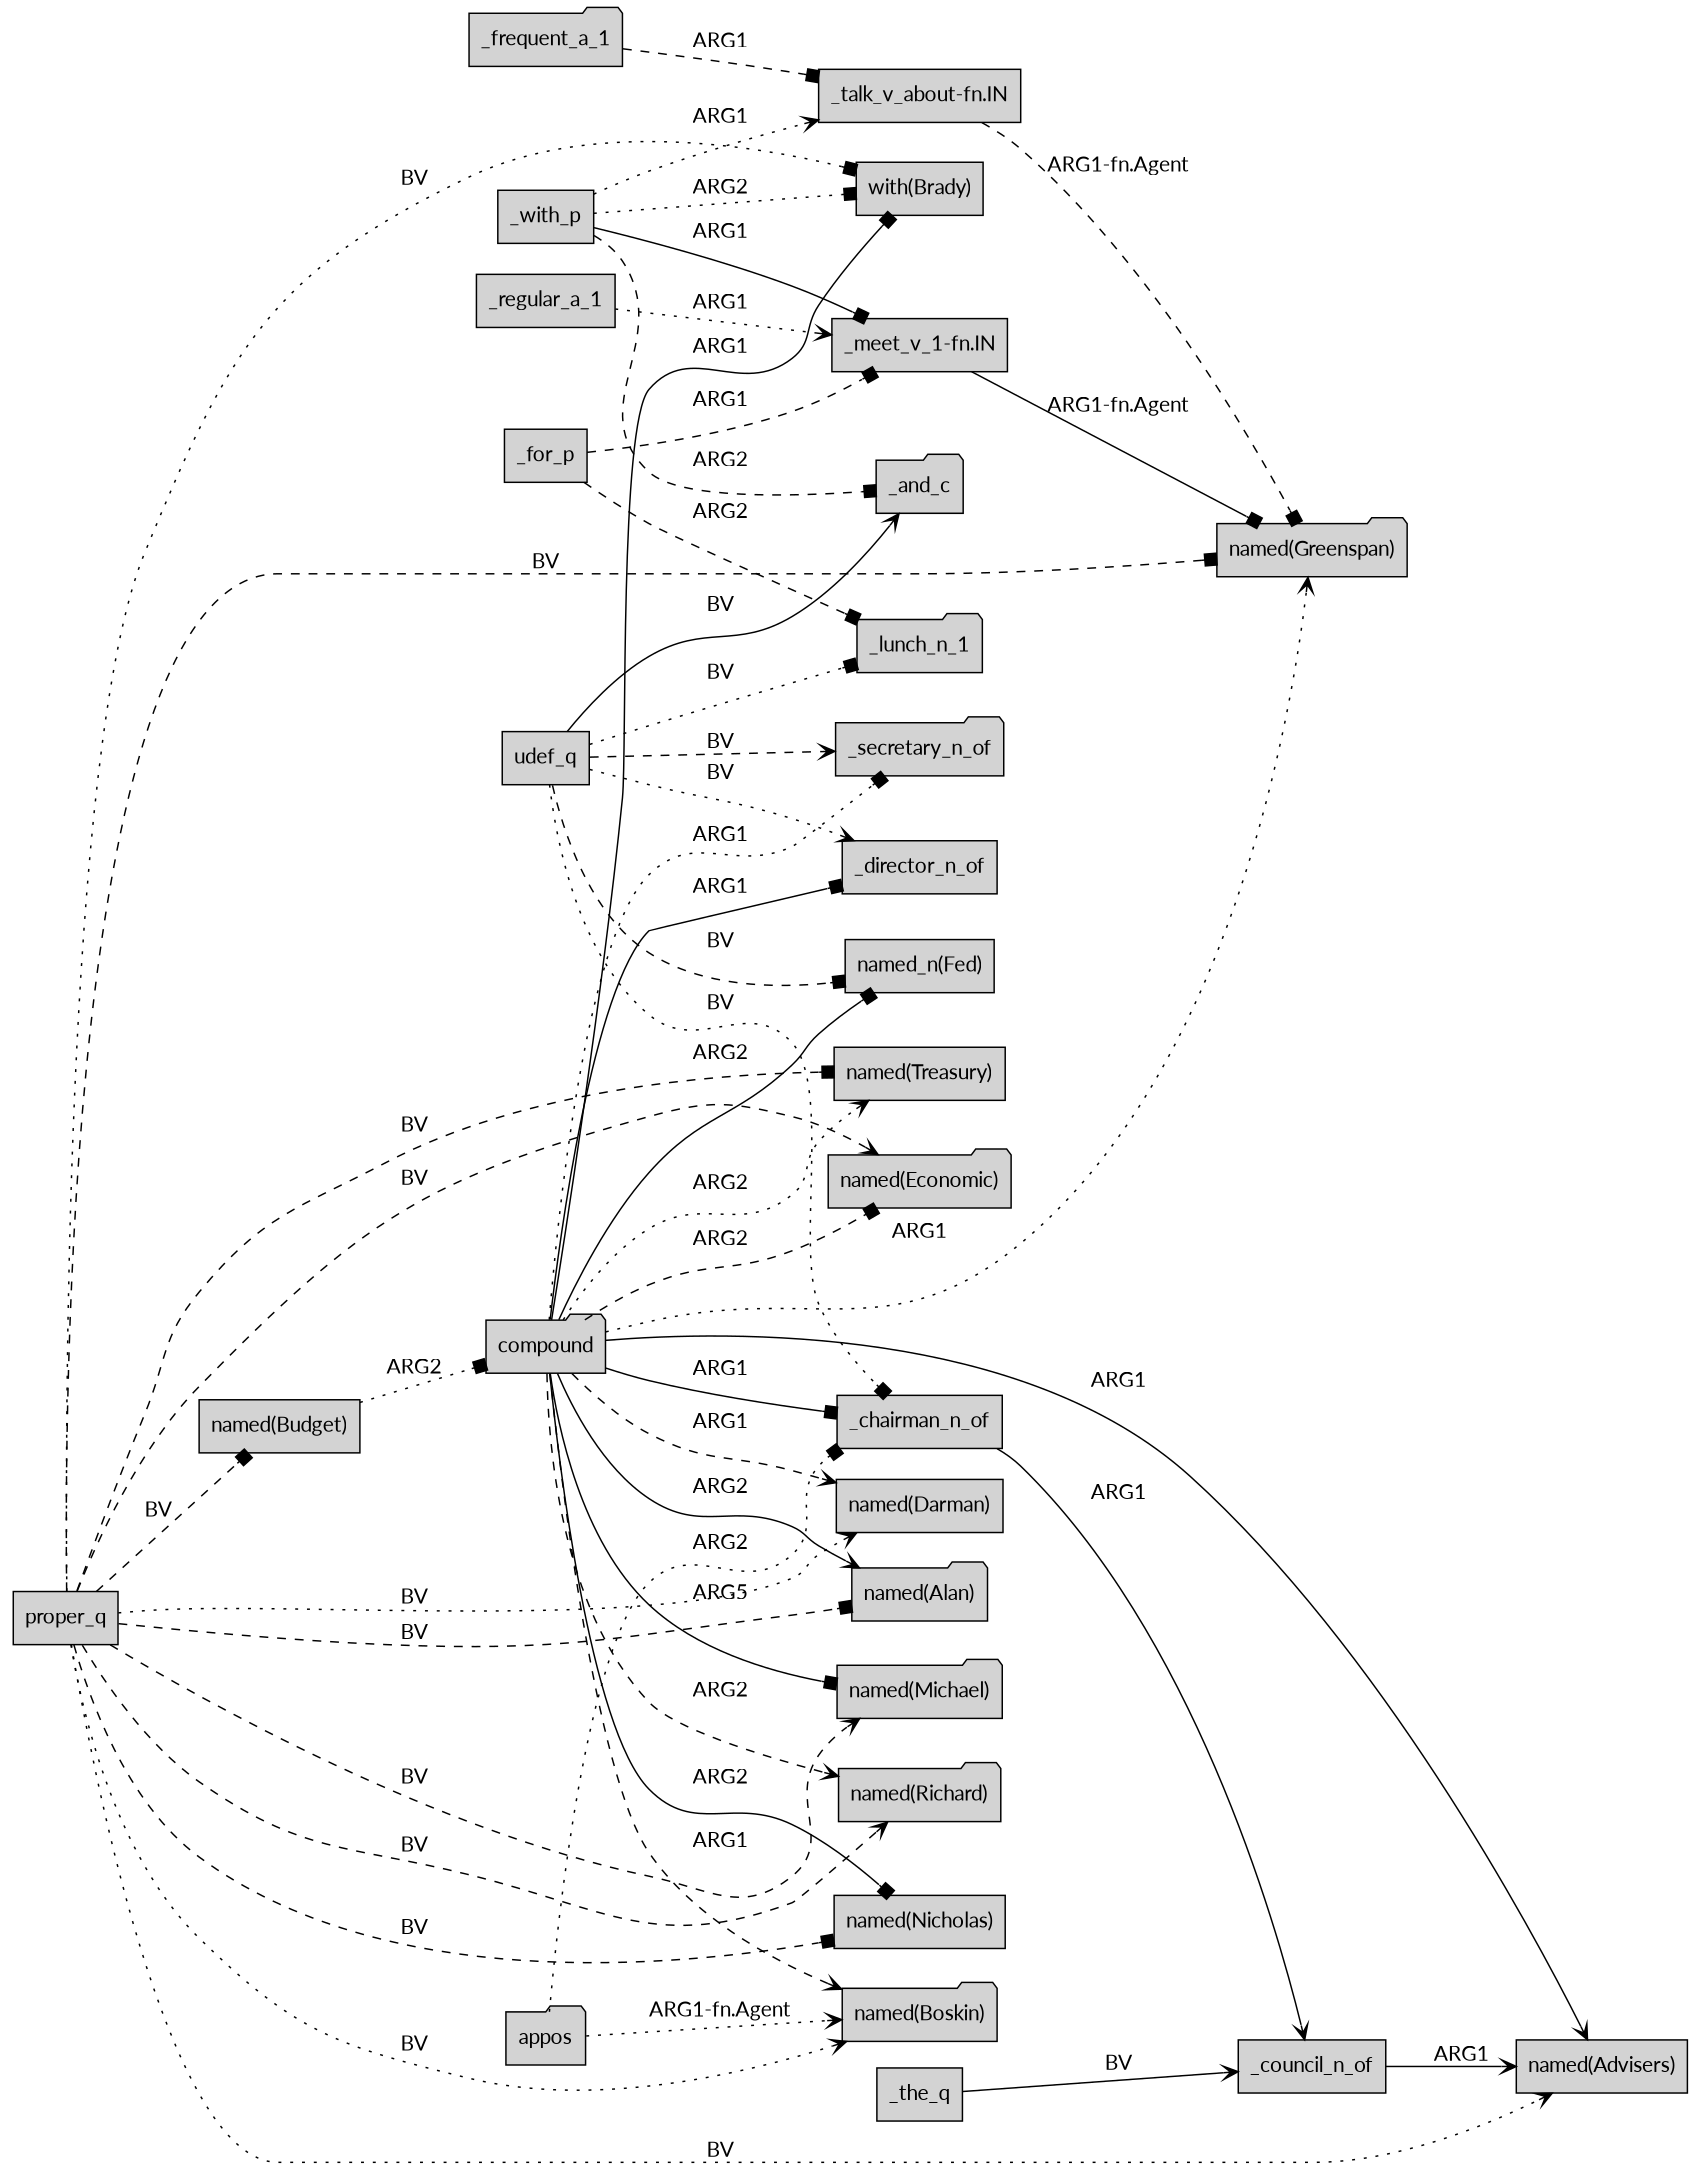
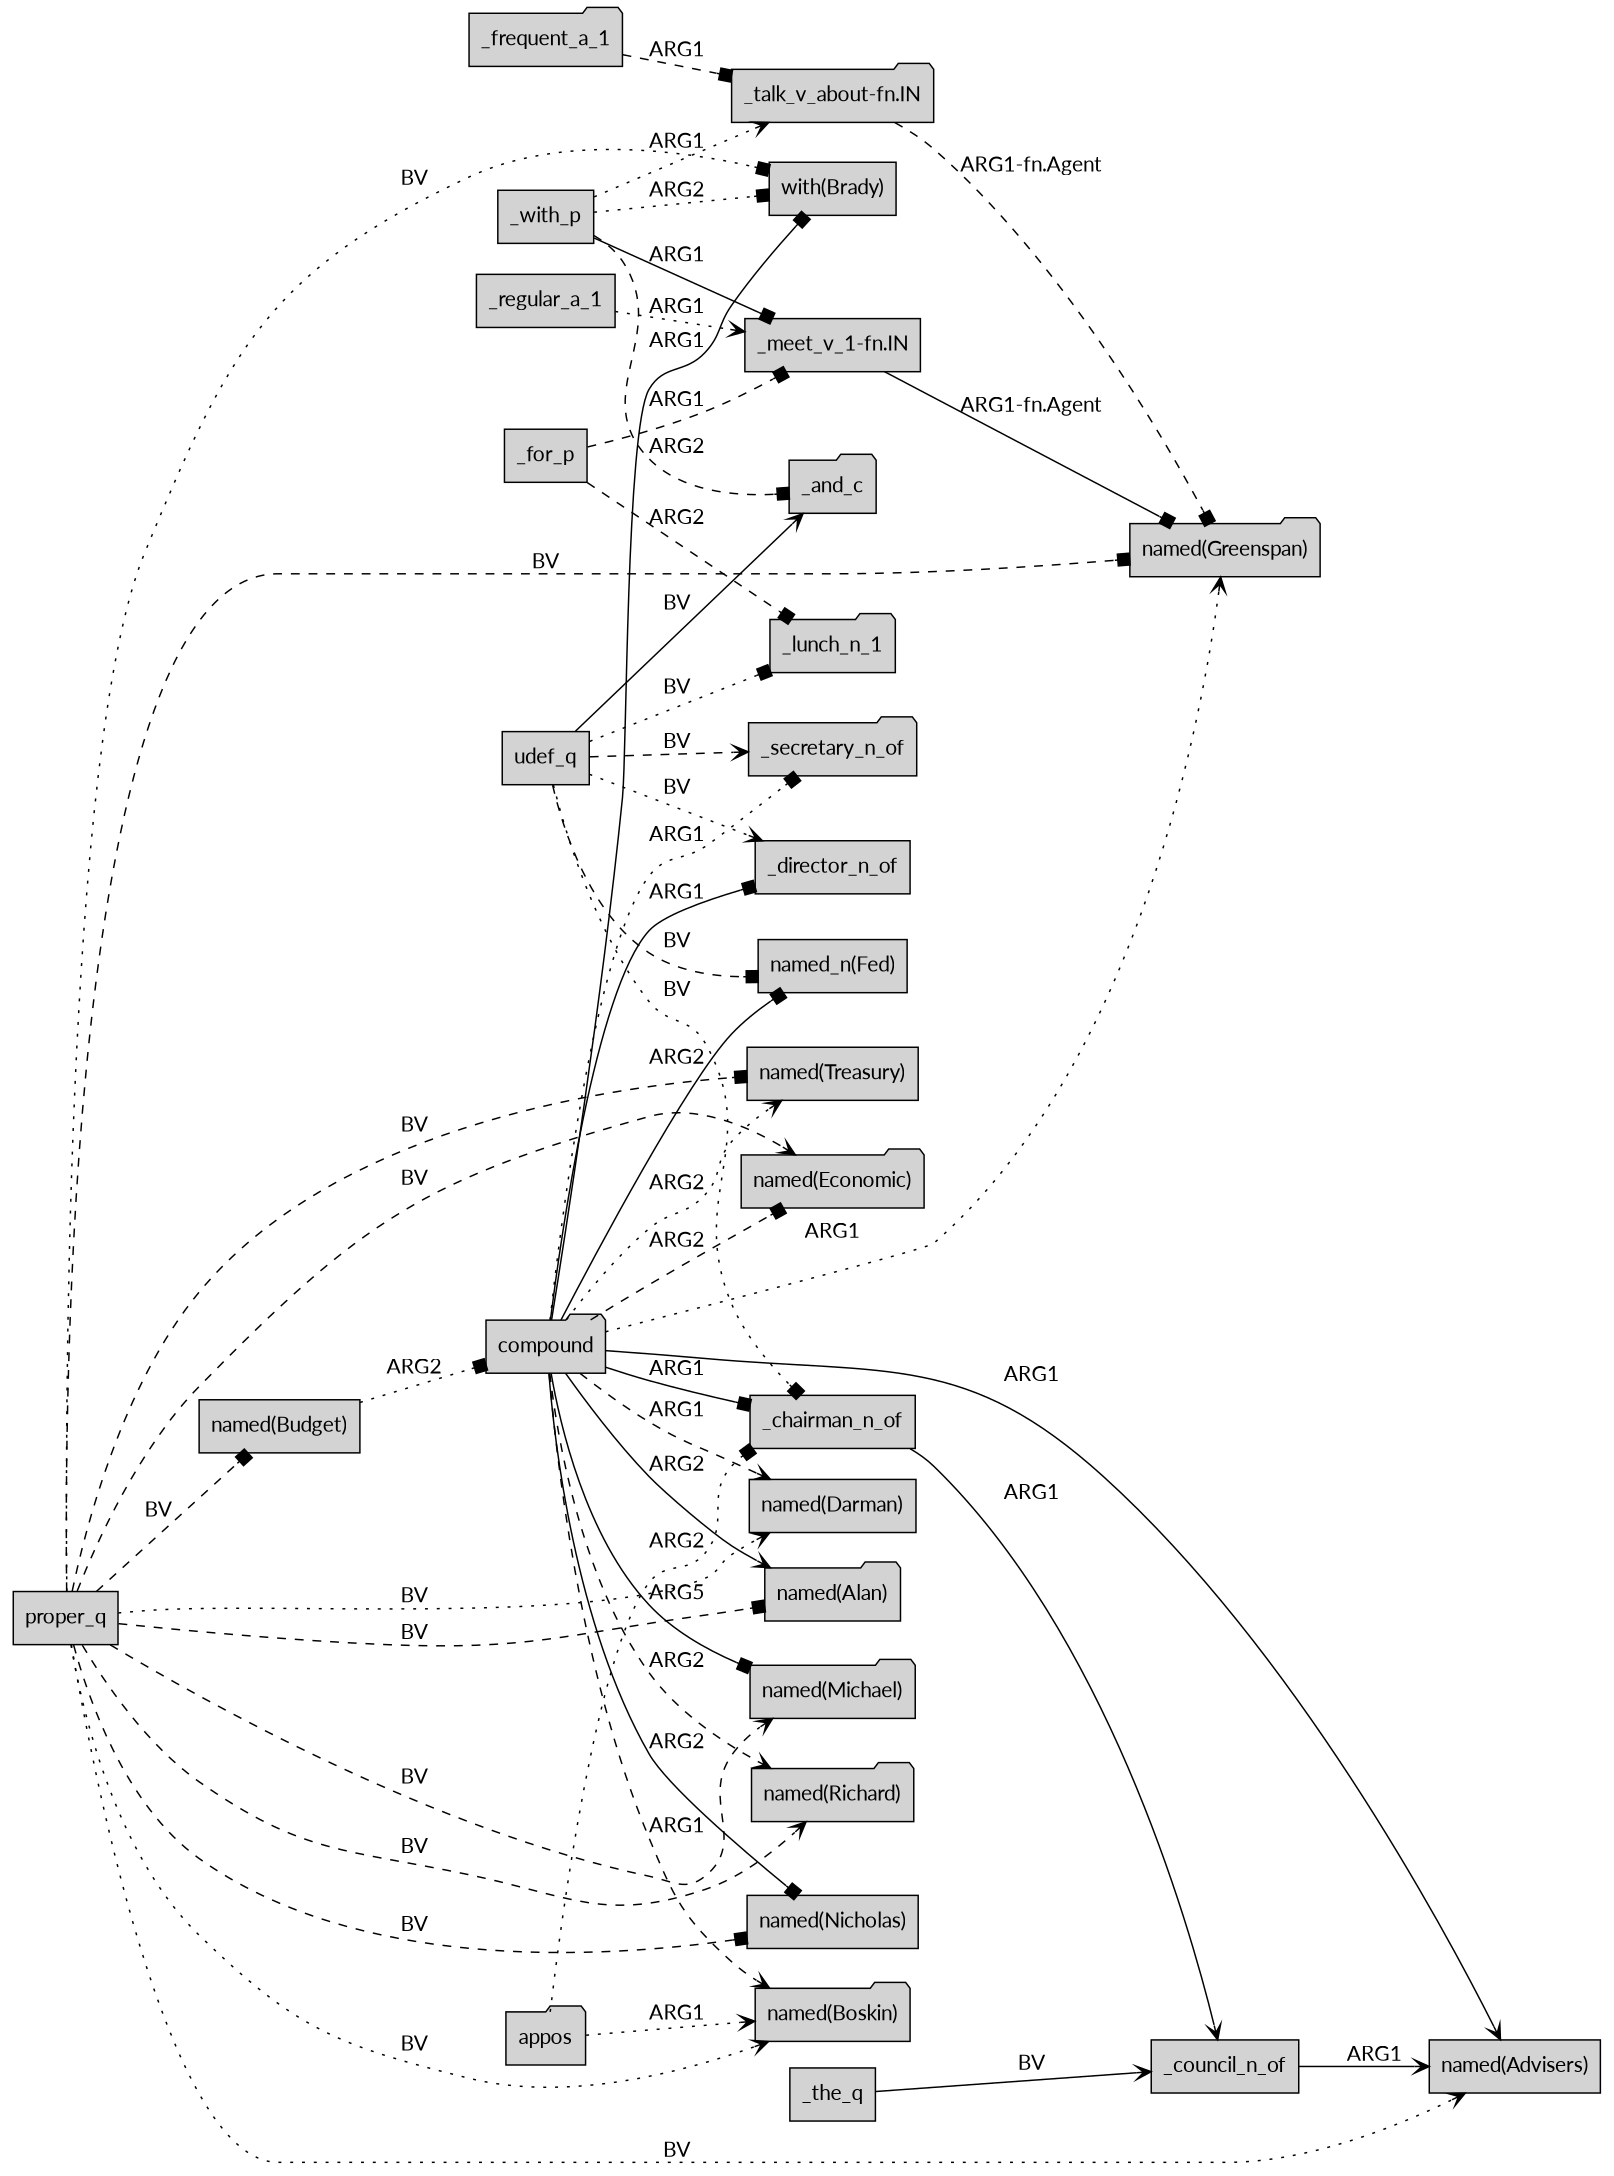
node "_talk_v_about-fn.IN": shape box -> folder
edge "appos" -> "named(Boskin)": label "ARG1-fn.Agent" -> "ARG1"
